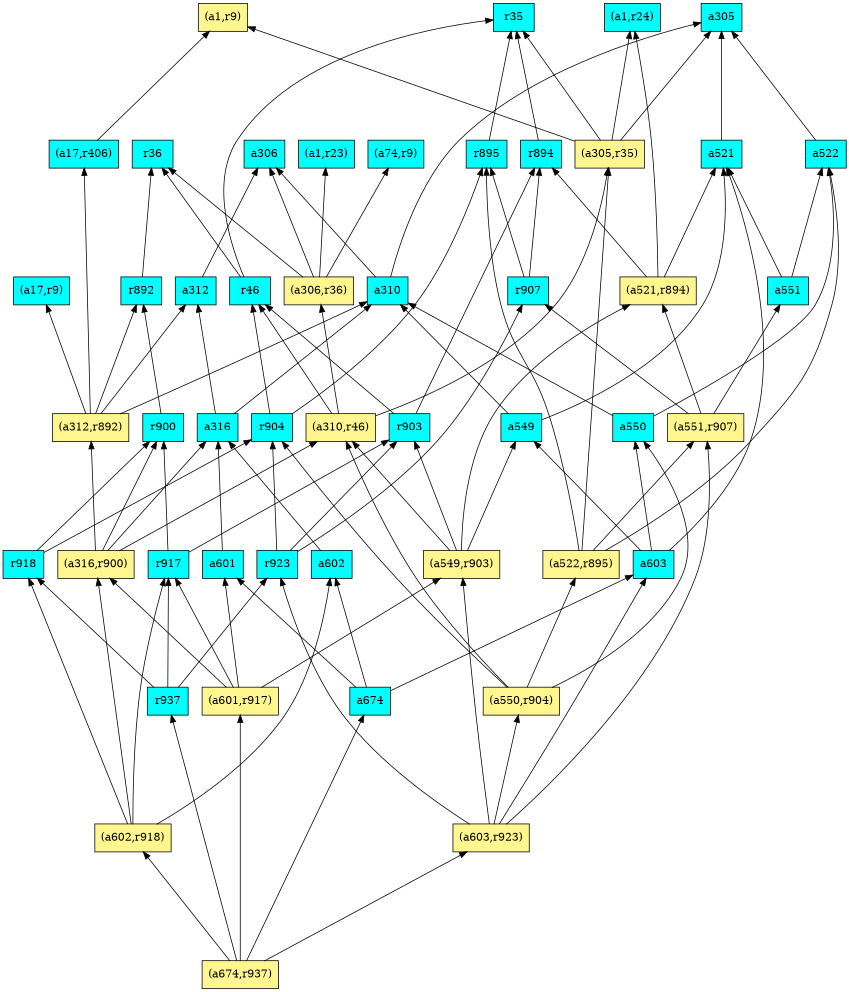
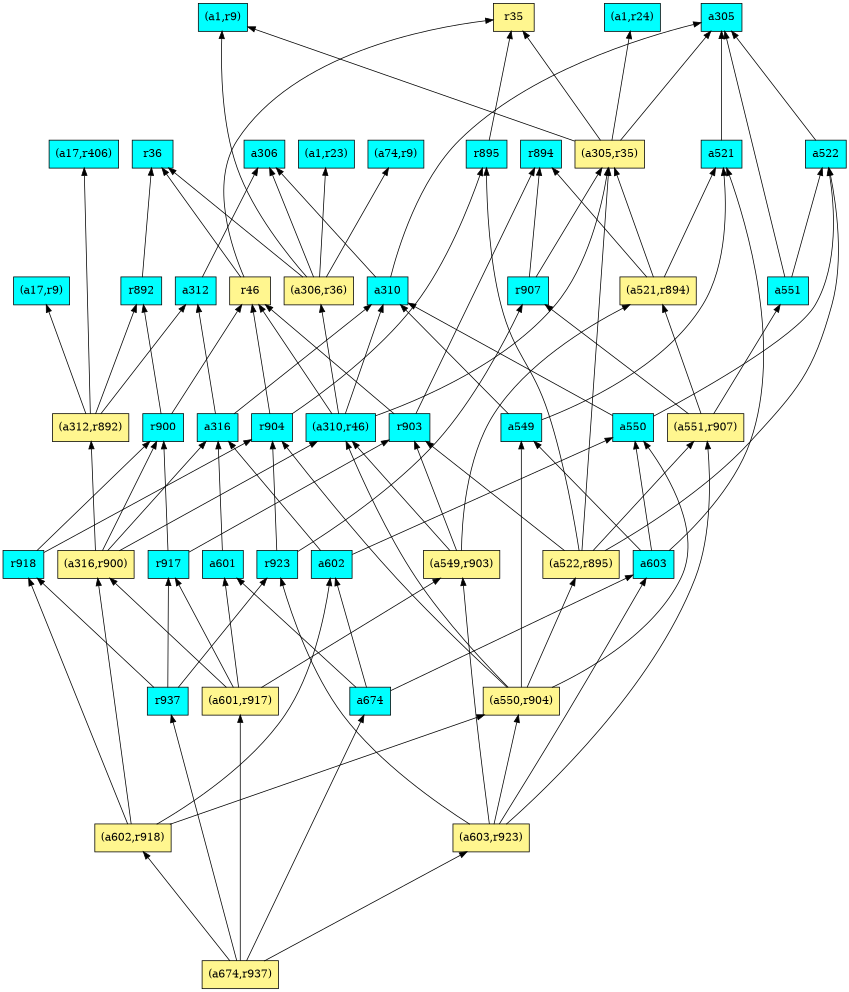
node "(a1,r9)": fillcolor khaki1 -> cyan
node "r35": fillcolor cyan -> khaki1
edge "(a17,r406)" -> "(a1,r9)": now "(a306,r36)" -> "(a1,r9)"
edge "r894" -> "r35": removed
edge "(a521,r894)" -> "(a1,r24)": now "(a521,r894)" -> "(a305,r35)"
edge "a551" -> "a521": now "a551" -> "a305"
edge "r907" -> "r895": now "r907" -> "(a305,r35)"
node "r46": fillcolor cyan -> khaki1
edge "(a312,r892)" -> "a310": now "(a310,r46)" -> "a310"
edge "r900" -> "r46": added
node "(a310,r46)": fillcolor khaki1 -> cyan
edge "a602" -> "a550": added
edge "r923" -> "r903": now "(a522,r895)" -> "r903"
edge "(a549,r903)" -> "a549": now "(a550,r904)" -> "a549"
edge "(a602,r918)" -> "r917": now "(a602,r918)" -> "(a550,r904)"
